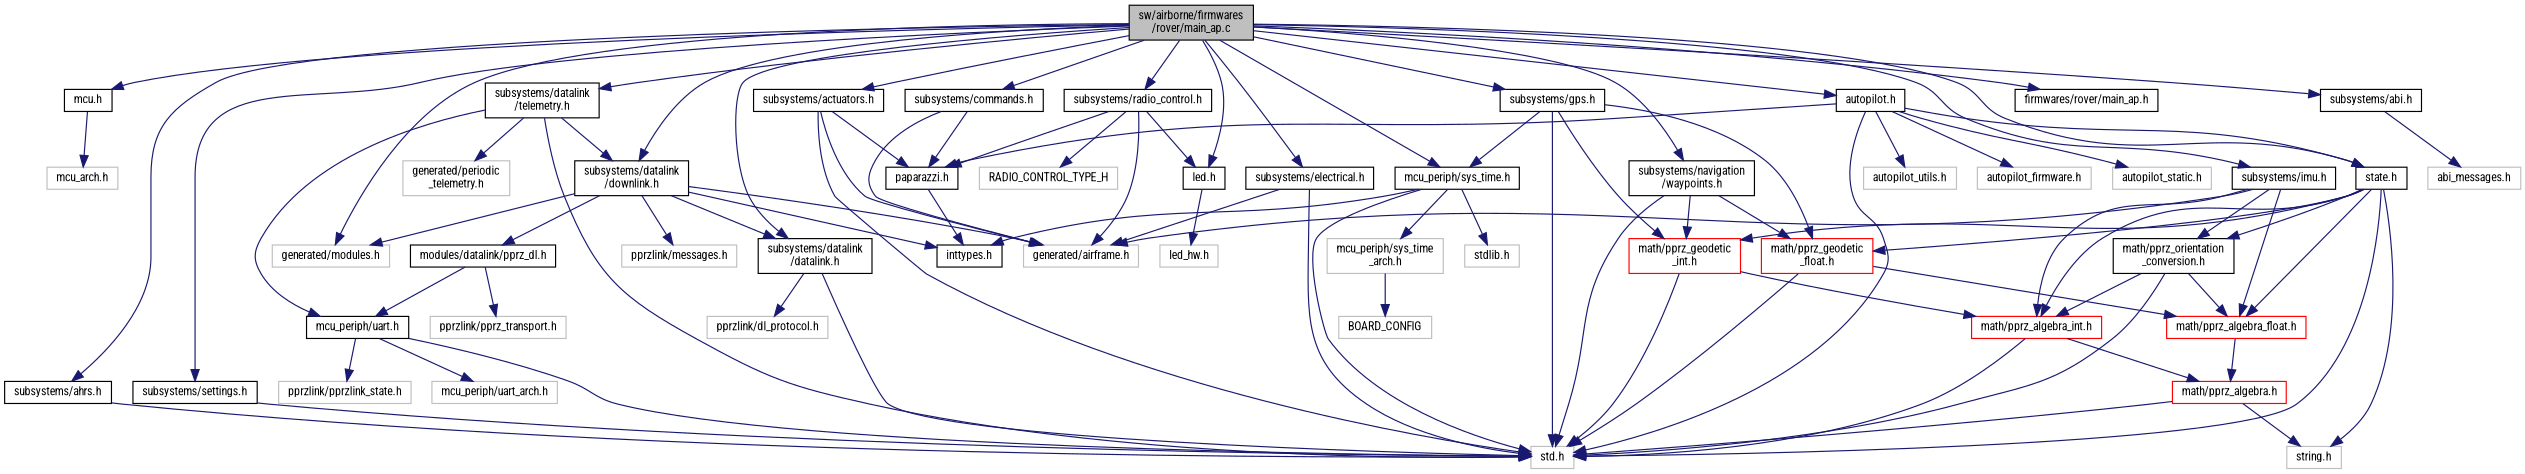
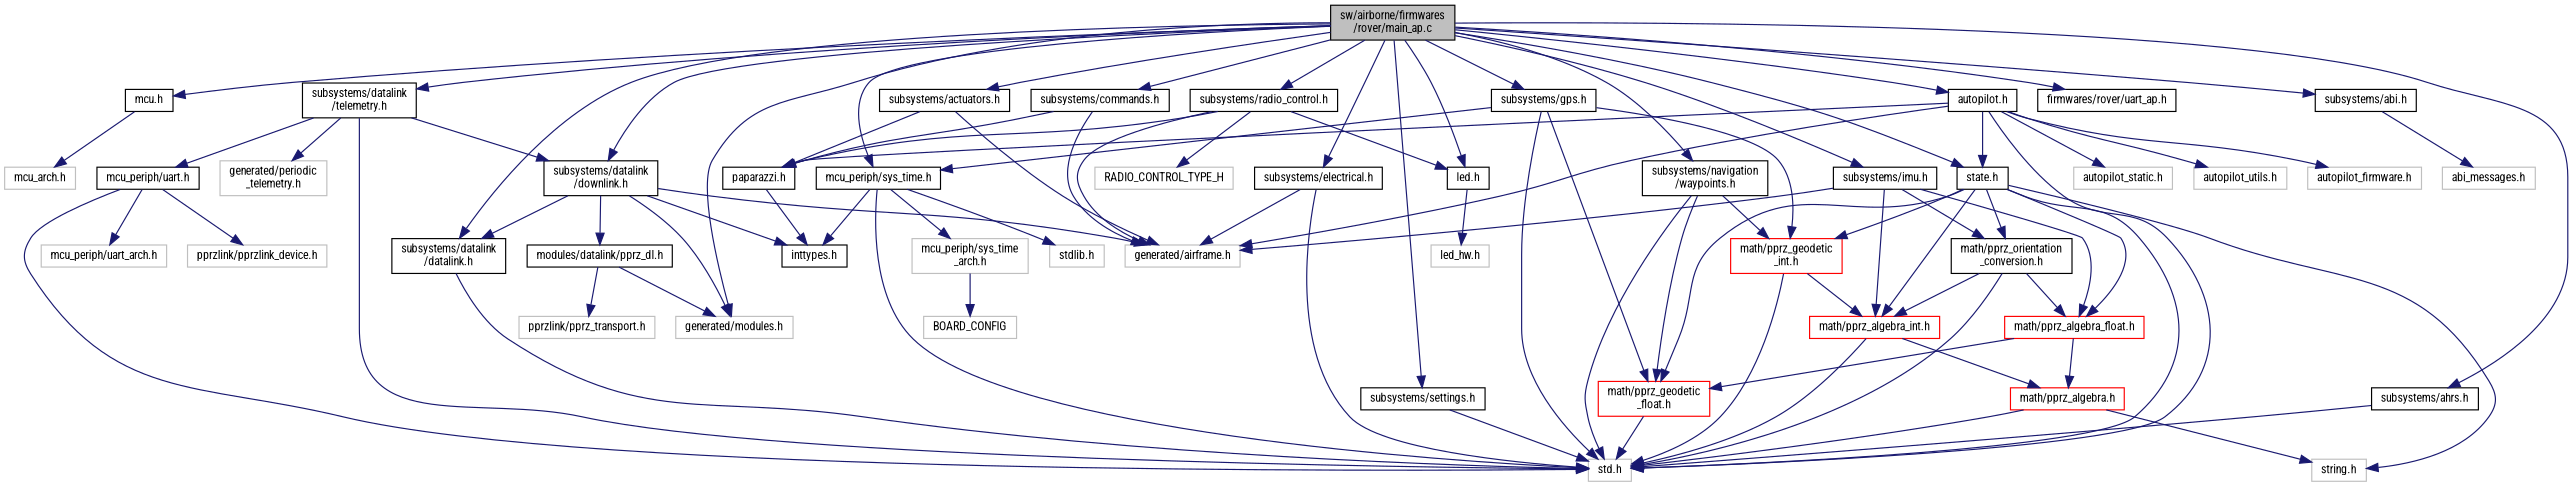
node "firmwares/rover/main_ap.h": label "firmwares/rover/main_ap.h" -> "firmwares/rover/uart_ap.h"
edge "autopilot.h" -> "generated/airframe.h": added
node "pprzlink/messages.h": removed
edge "modules/datalink/pprz_dl.h" -> "mcu_periph/uart.h": now "modules/datalink/pprz_dl.h" -> "generated/modules.h"
edge "math/pprz_geodetic _float.h" -> "math/pprz_algebra_float.h": reversed
node "pprzlink/dl_protocol.h": removed
edge "subsystems/actuators.h" -> "std.h": removed
node "pprzlink/pprzlink_state.h": label "pprzlink/pprzlink_state.h" -> "pprzlink/pprzlink_device.h"
